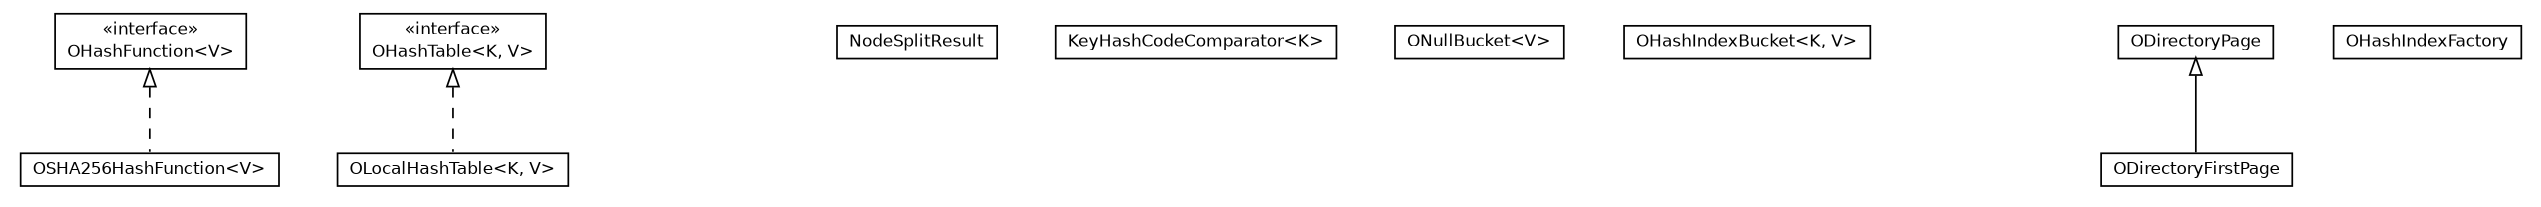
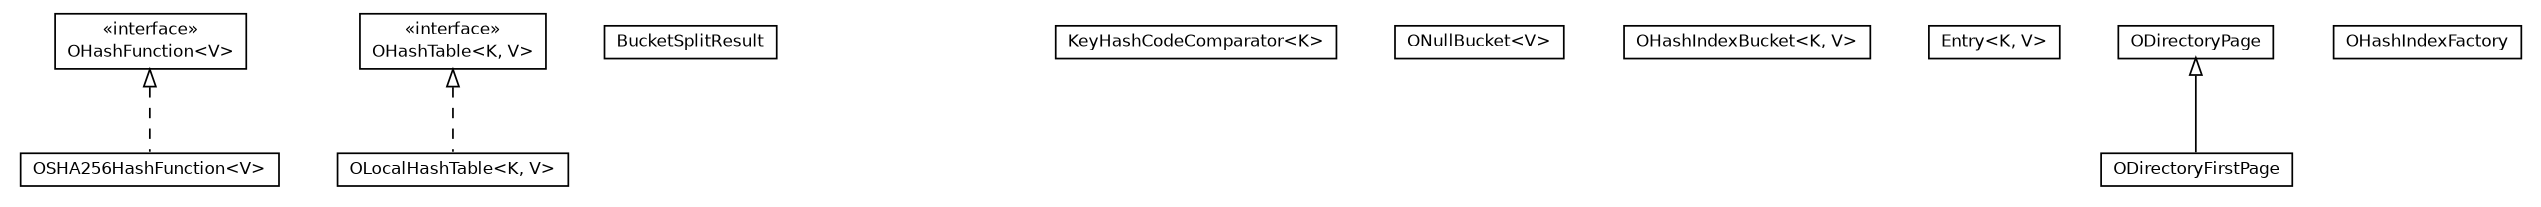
node "BucketSplitResult": added
node "NodeSplitResult": removed
node "Entry<K, V>": added
